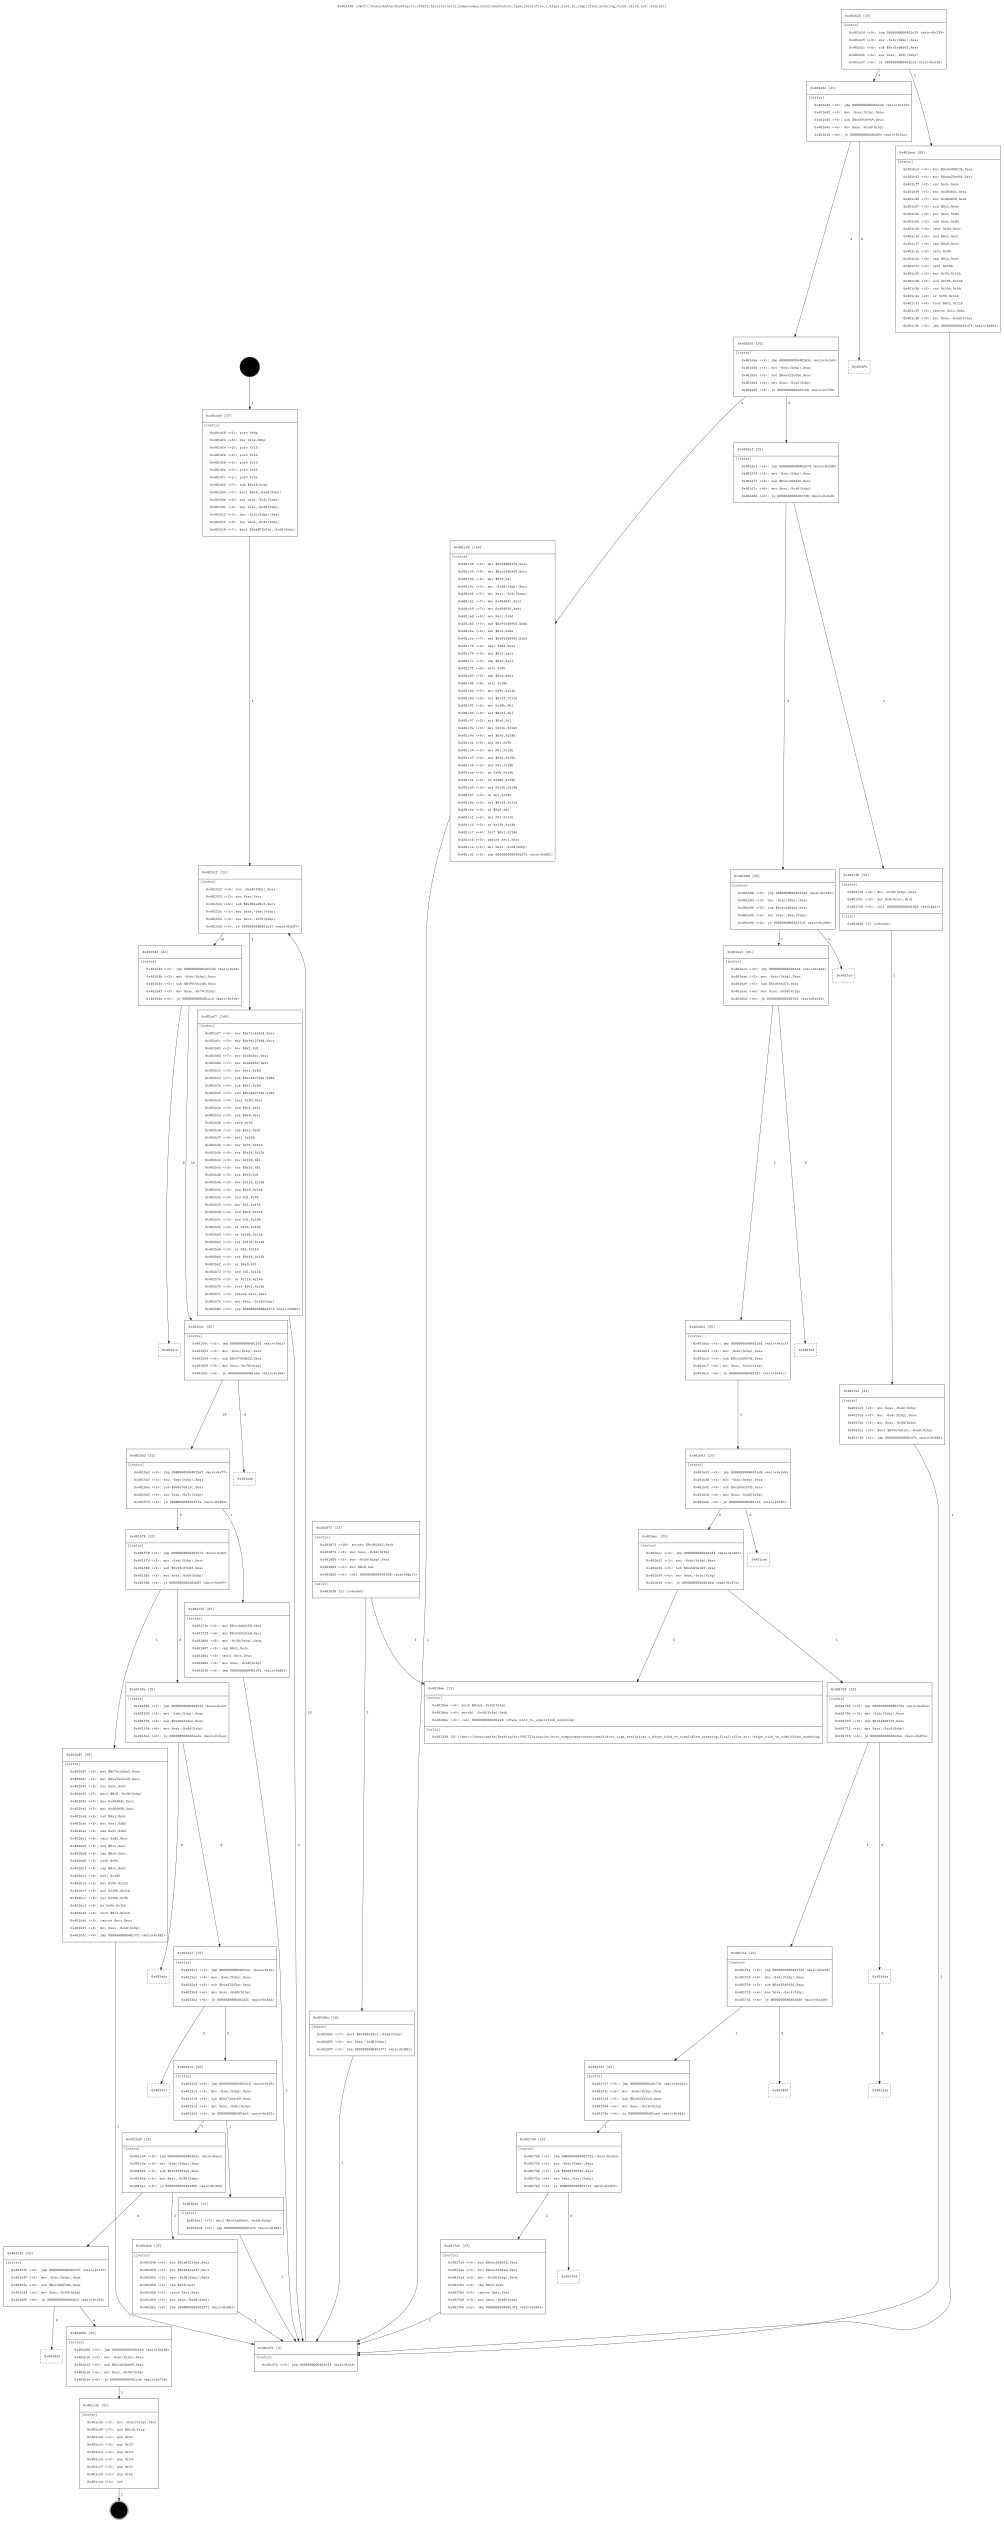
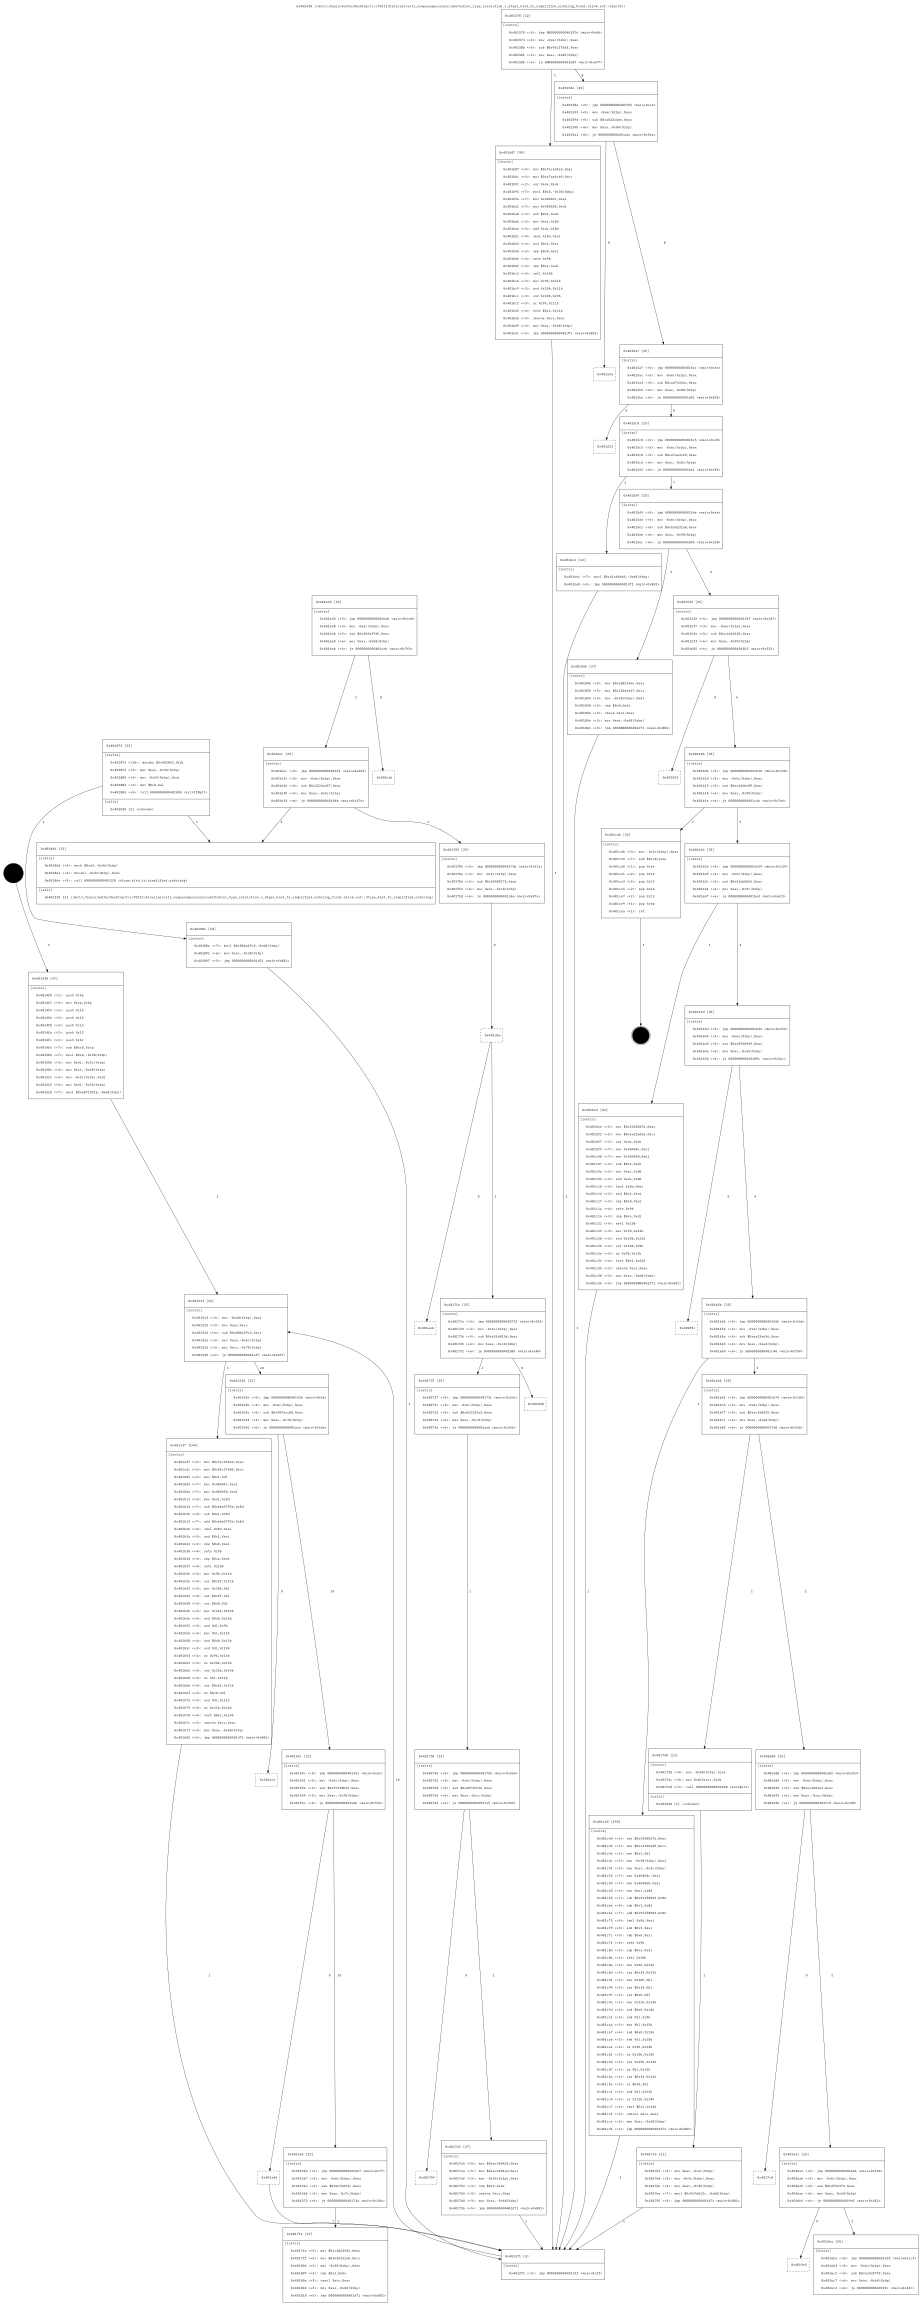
edge "0x40160b [25]" -> "0x401624 [25]": added, label "5"
edge "0x4016ba [25]" -> "0x4016d3 [25]": removed, label "2"
edge "0x401562 [22]" -> "0x401578 [22]": removed, label "9"
edge "0x401705 [25]" -> "0x40171e [25]": now "0x401d6a" -> "0x40171e [25]"
edge "0x4017fa [27]" -> "0x401d71 [5]": now "0x401a46" -> "0x401d71 [5]"
